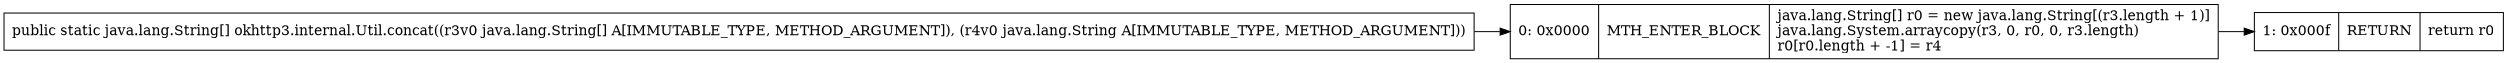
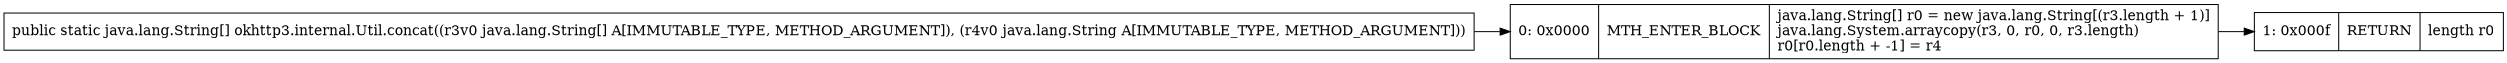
node "1: 0x000f": text "return r0" -> "length r0"
